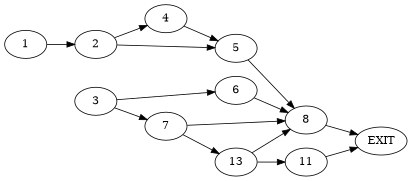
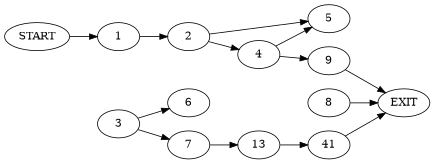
node "START": added
node "9": added
edge "5" -> "8": removed
edge "6" -> "8": removed
edge "7" -> "8": removed
edge "13" -> "8": removed
node "11": label "11" -> "41"
